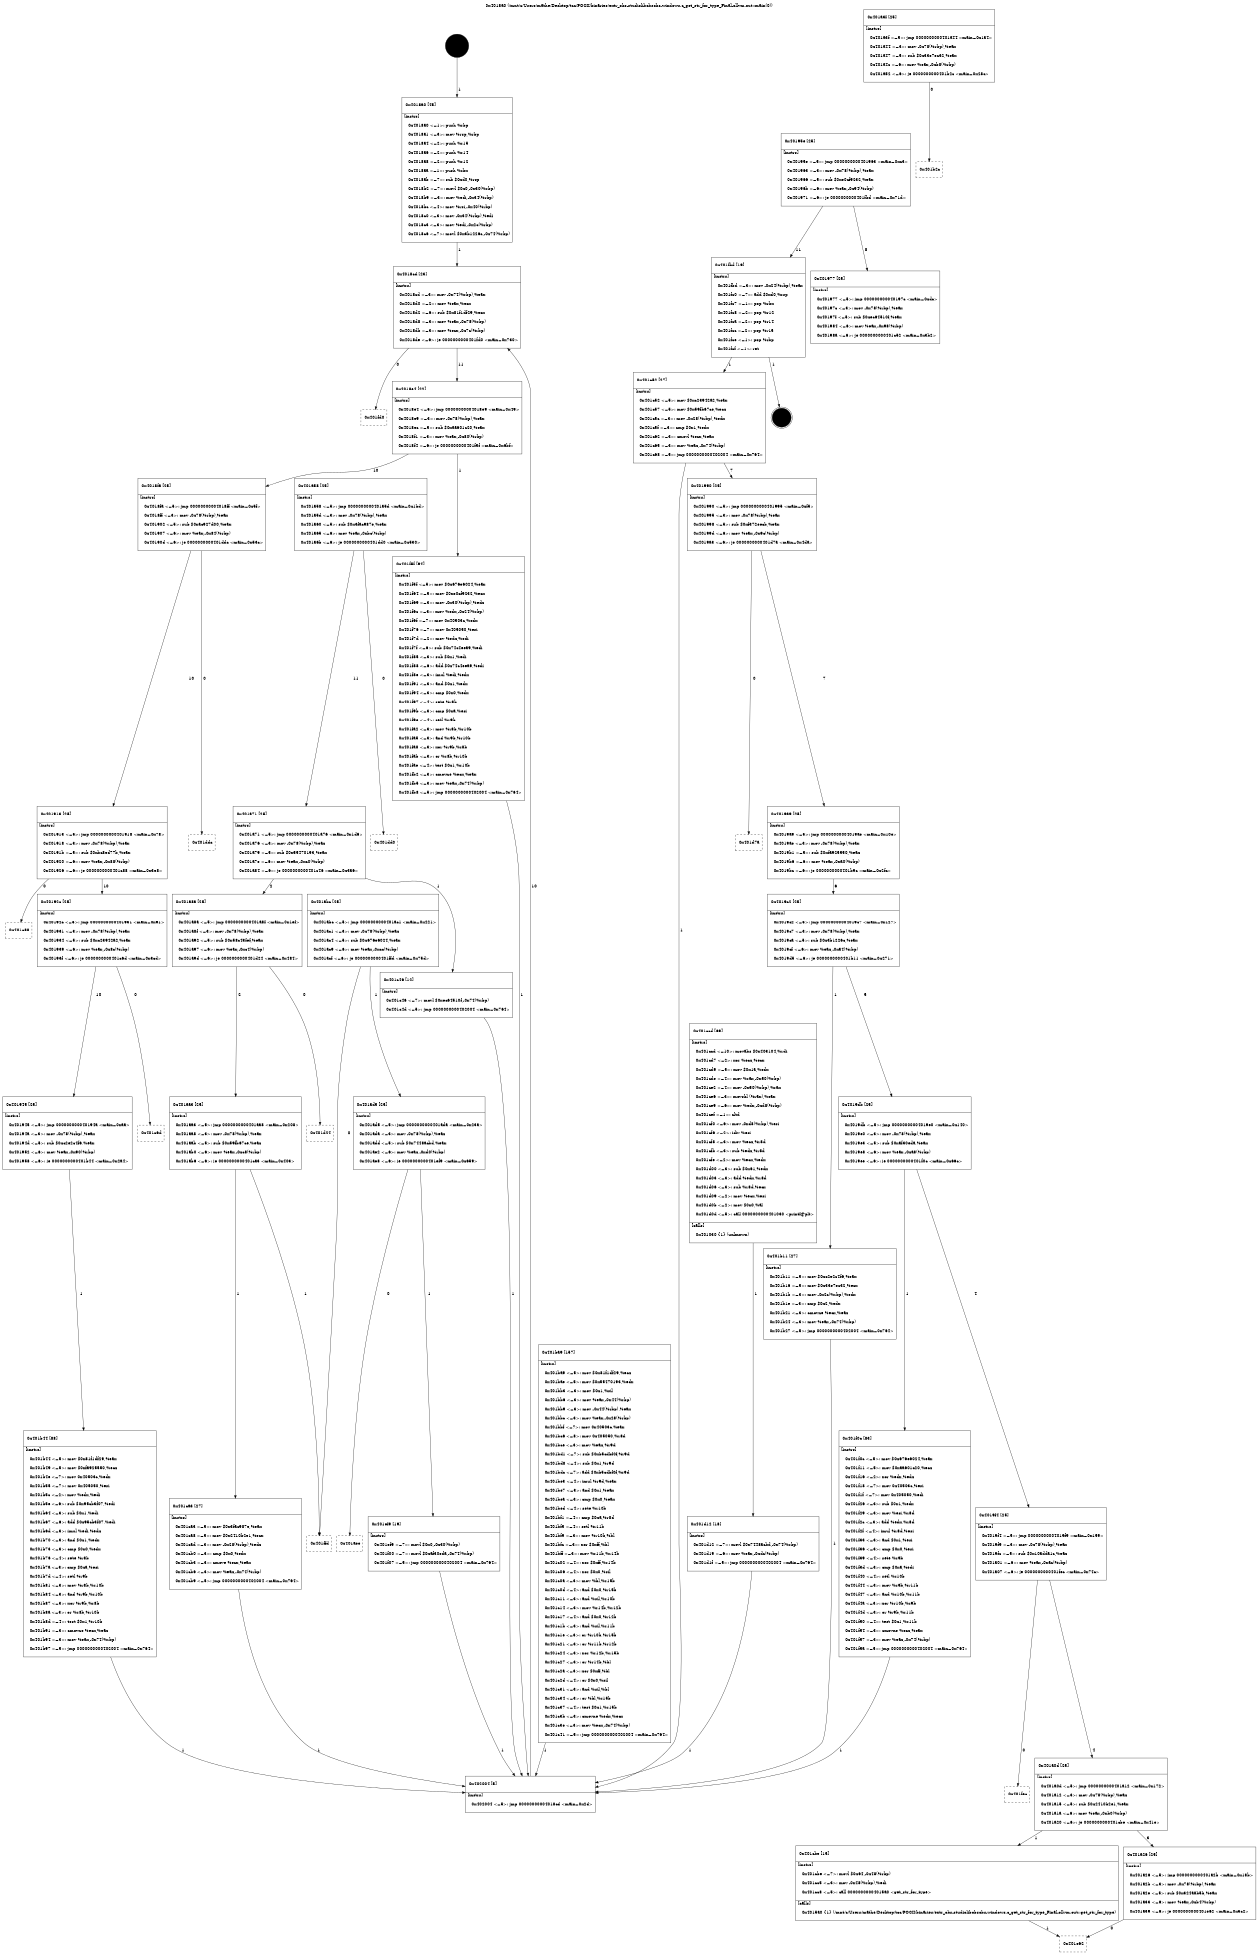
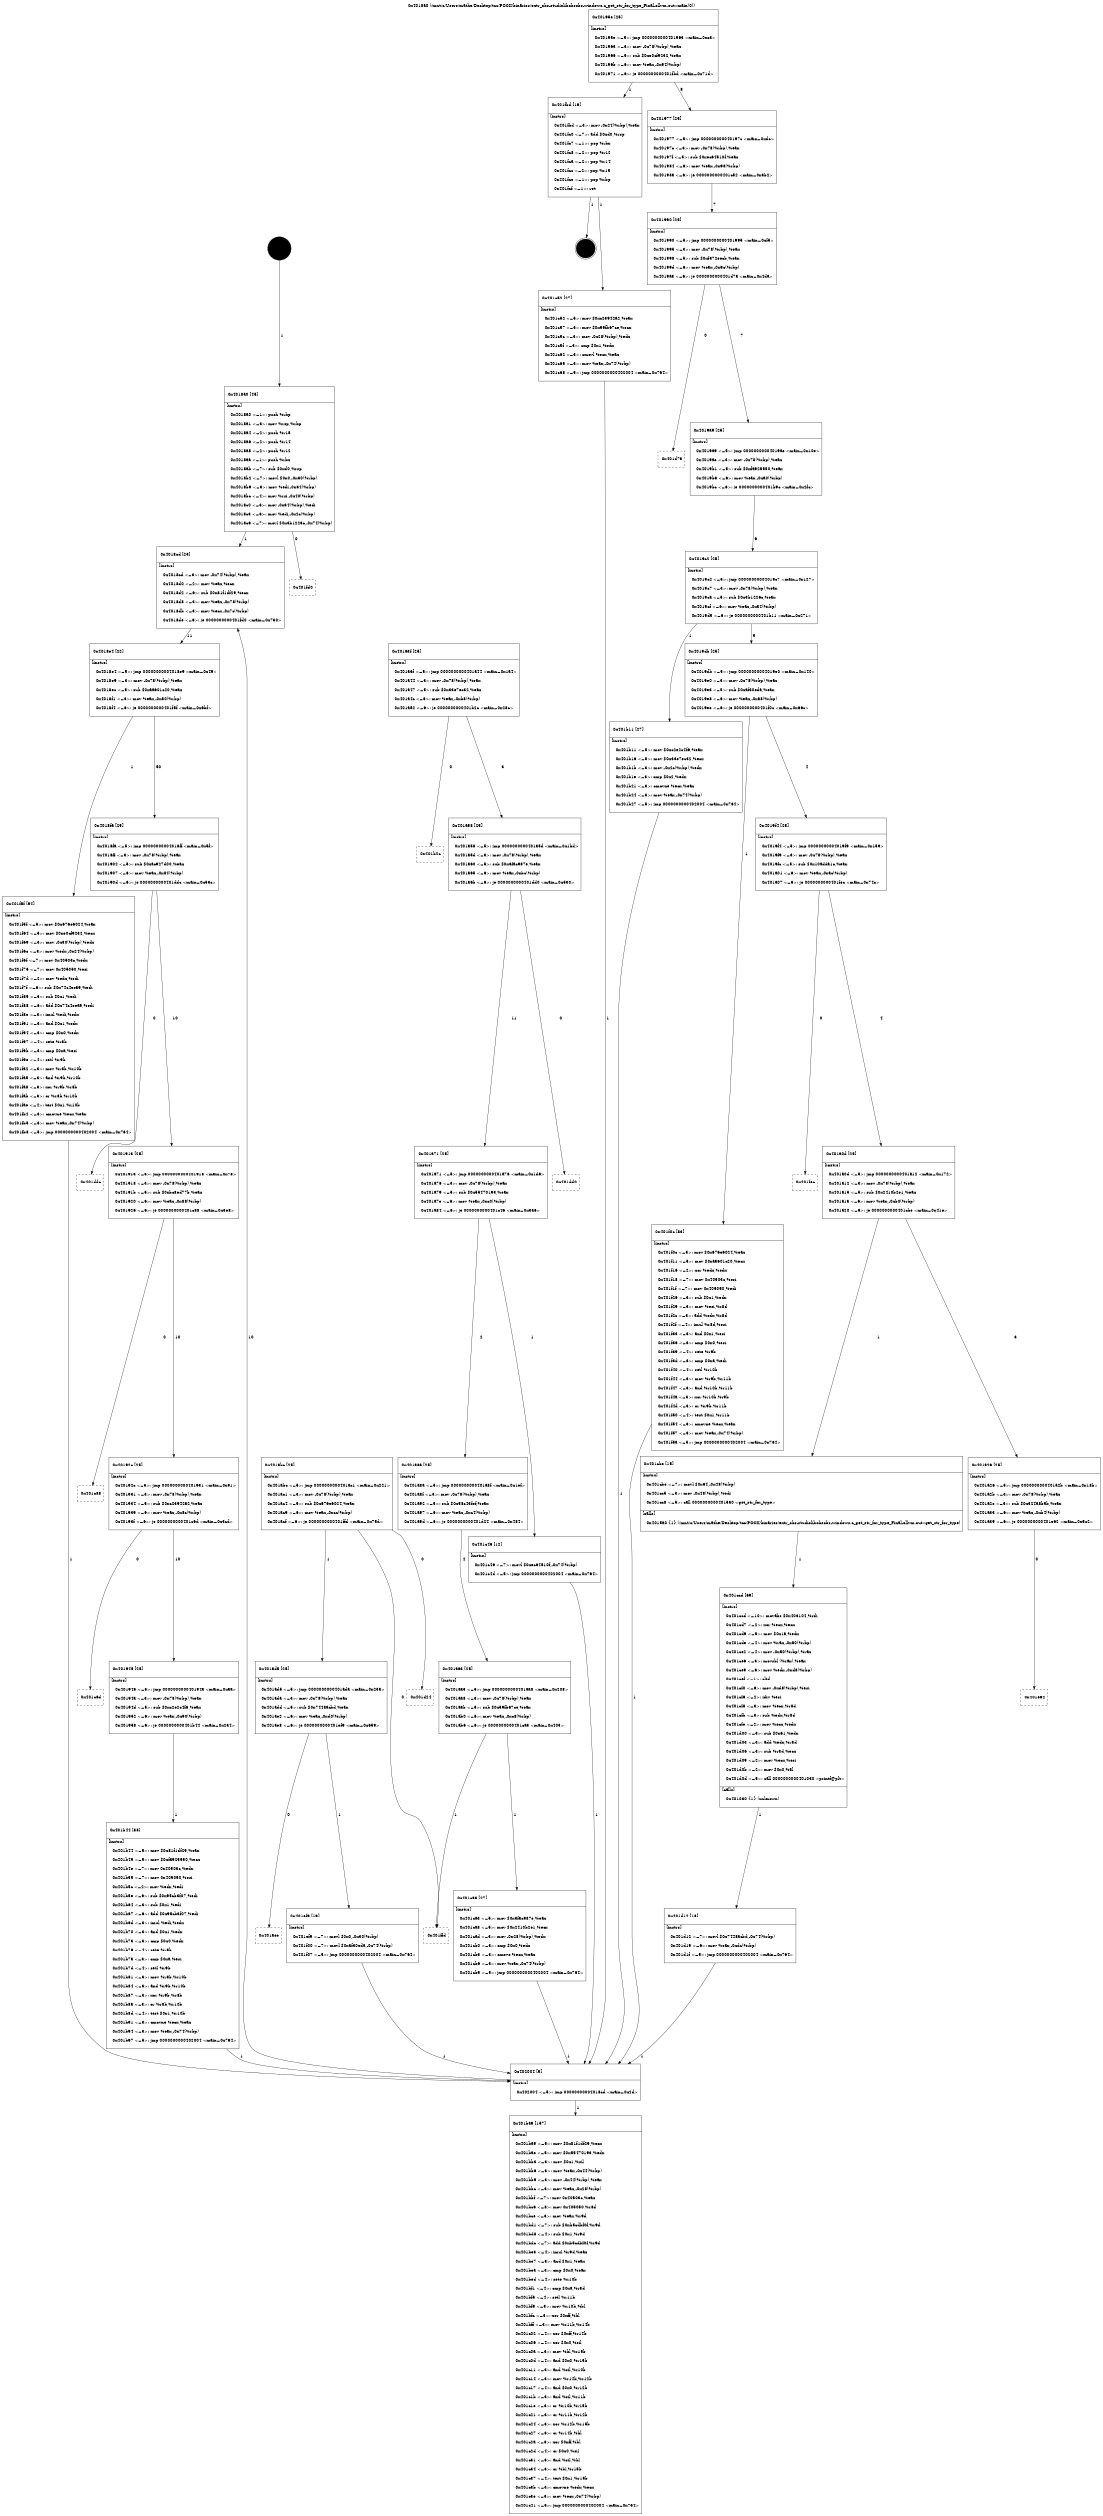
edge "0x40195e [25]" -> "0x401fbd [19]": label " 11" -> " 1"
edge "0x4018cd [23]" -> "0x401fd0": now "0x4018a0 [45]" -> "0x401fd0"
edge "0x401c52 [27]" -> "0x401990 [25]": now "0x401977 [25]" -> "0x401990 [25]"
edge "0x4018e4 [22]" -> "0x4018fa [25]": label " 10" -> " 50"
edge "0x401a3f [25]" -> "0x401a58 [25]": added, label "3"
edge "0x401a8a [25]" -> "0x401d24": now "0x401abc [25]" -> "0x401d24"
edge "0x401ba9 [157]" -> "0x402004 [5]": reversed
edge "0x401cbe [15]" -> "0x401e62": now "0x401cbe [15]" -> "0x401ccd [69]"
